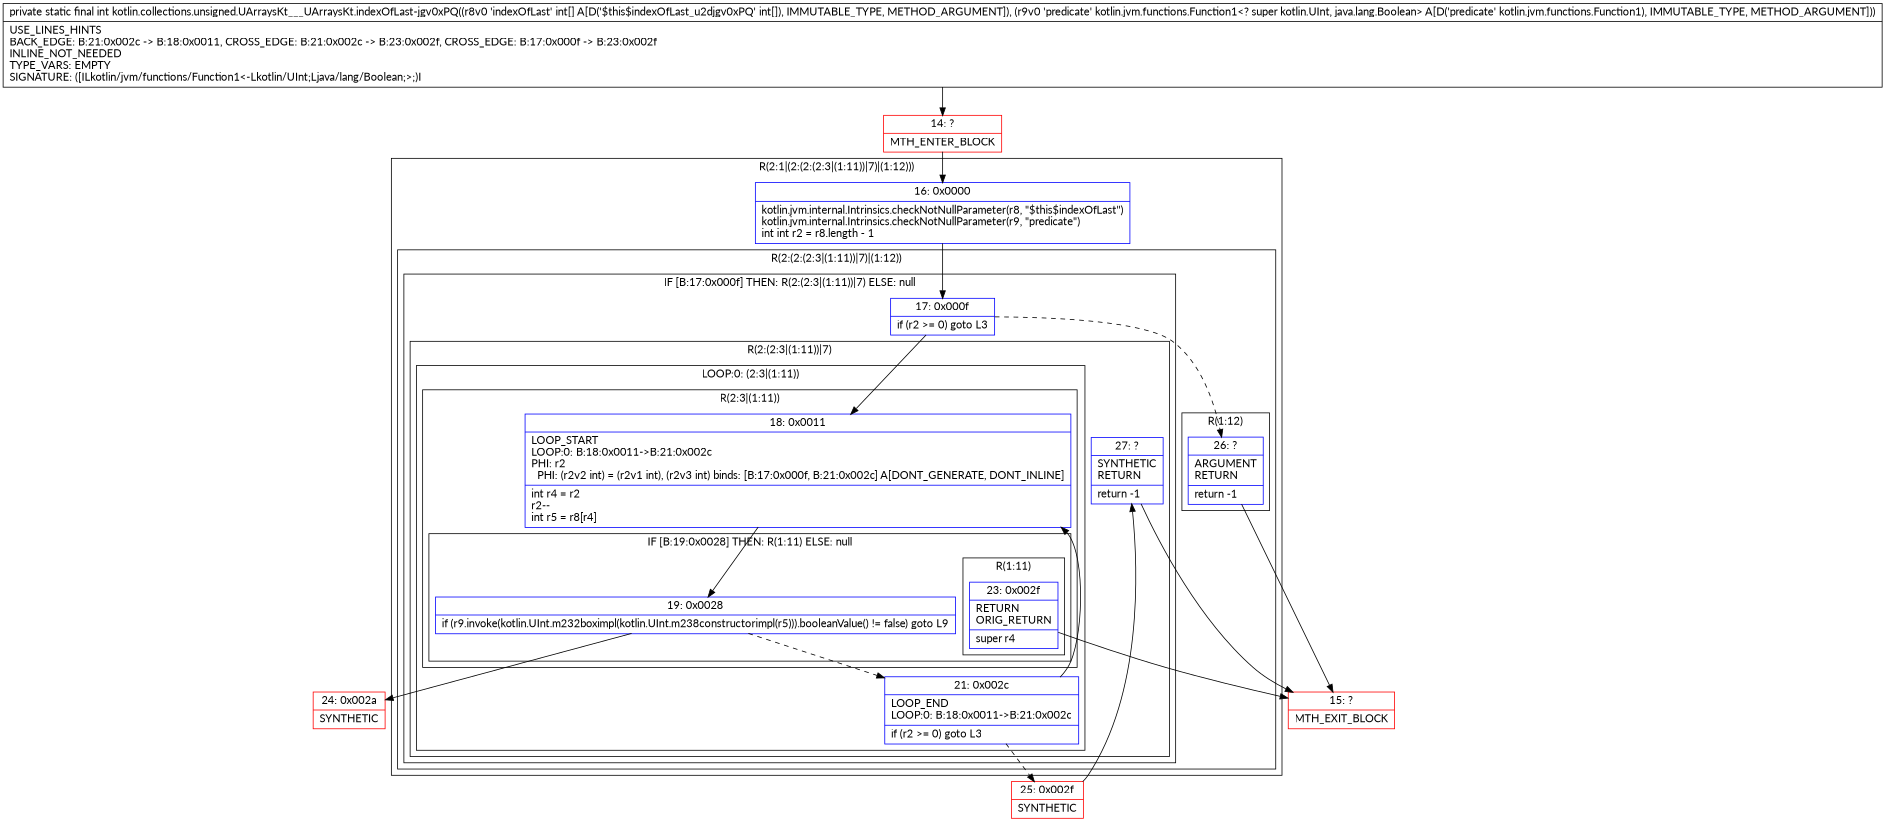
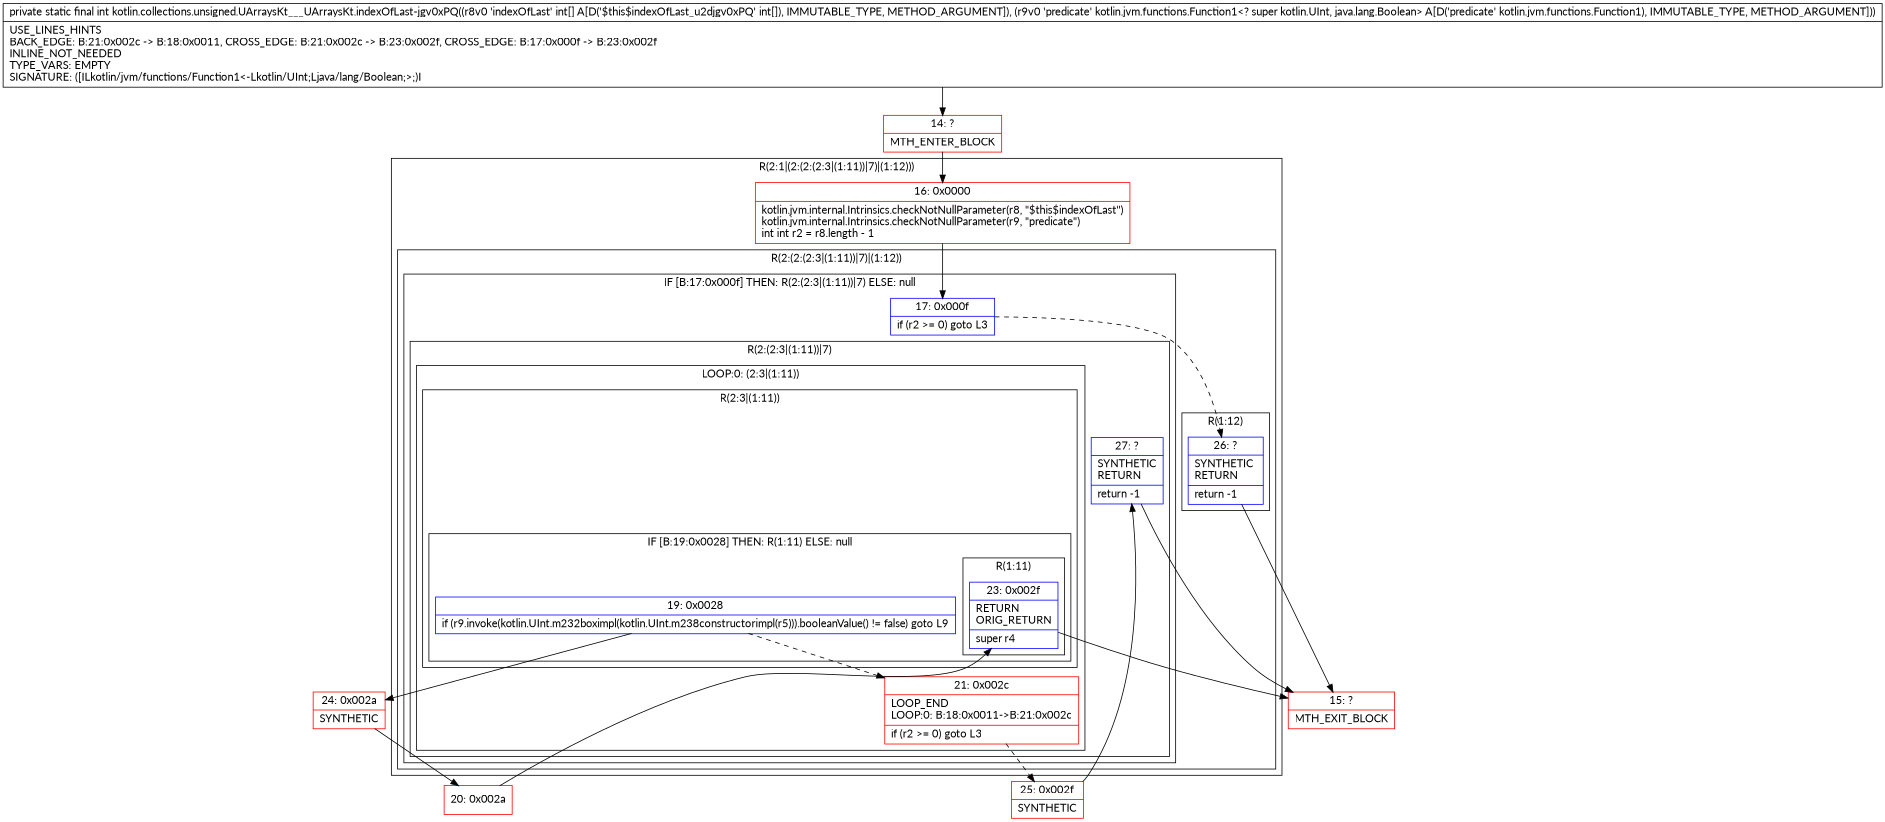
node "16: 0x0000": color blue -> red
node "26: ?": text "ARGUMENT" -> "SYNTHETIC"
node "18: 0x0011": removed
node "21: 0x002c": color blue -> red
node "20: 0x002a": added
